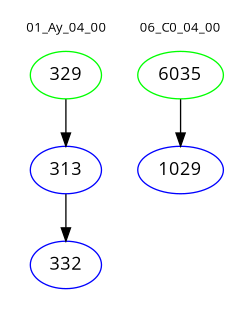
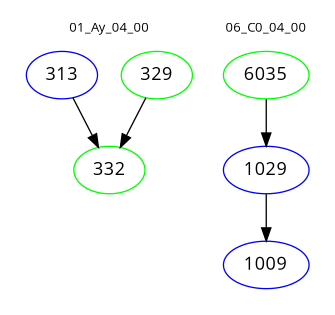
edge "329" -> "313": now "329" -> "332"
node "332": color blue -> green
node "1009": added
